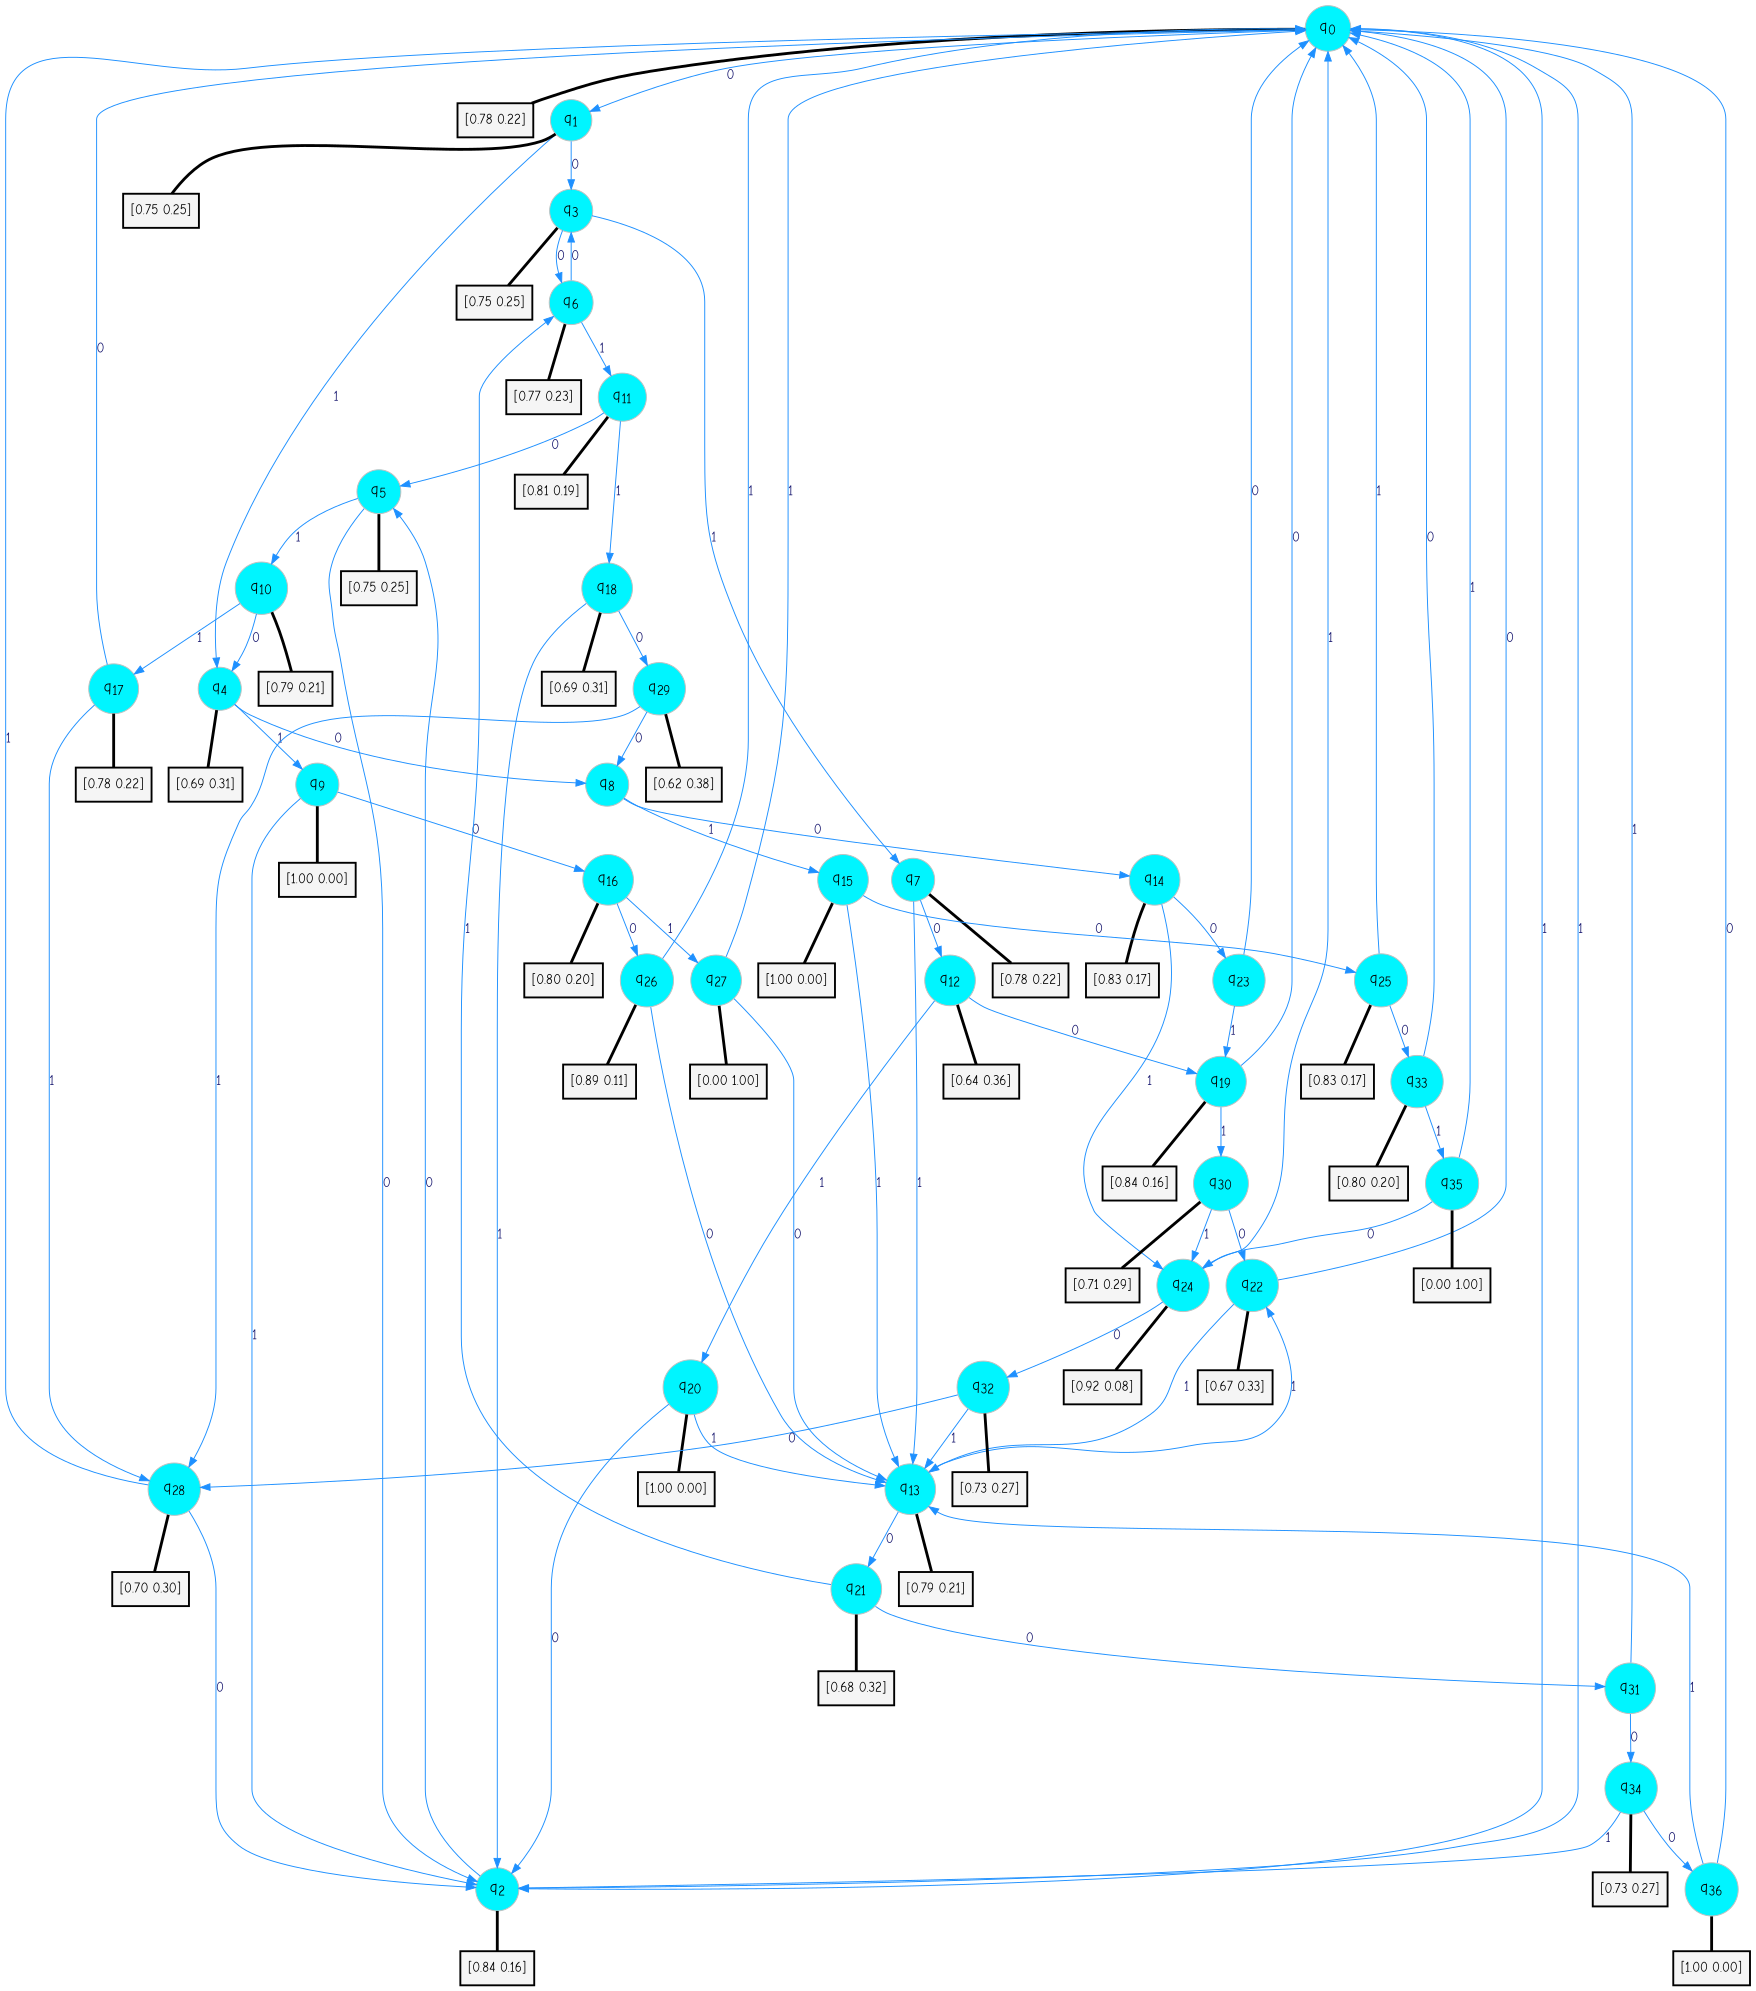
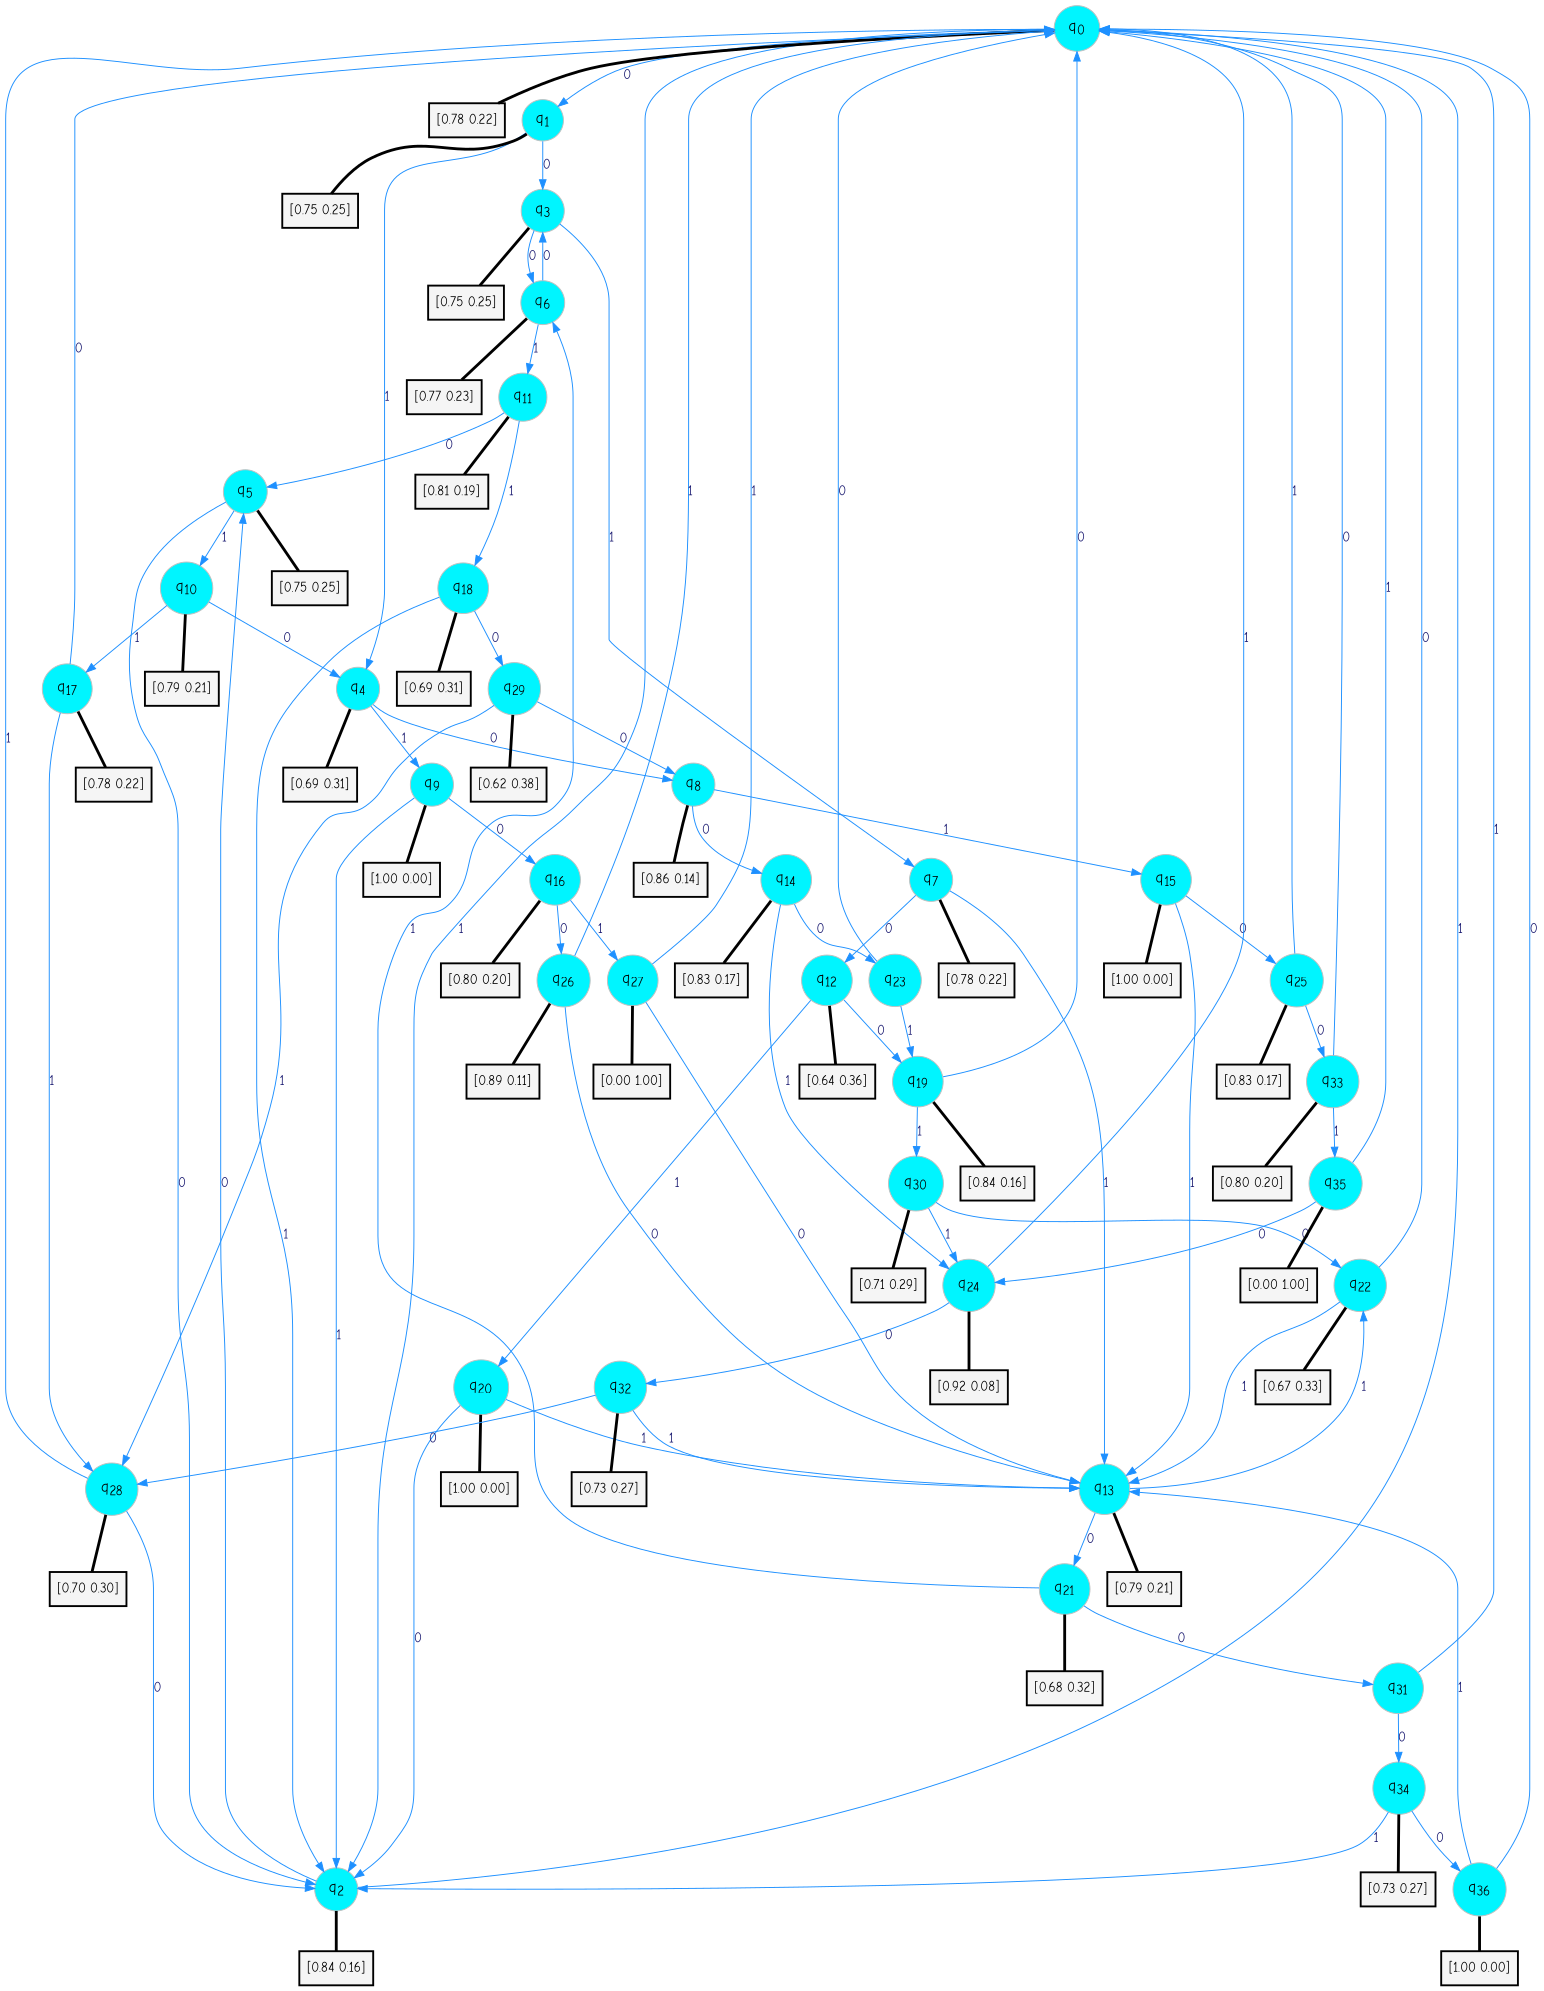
node "[0.86 0.14]": added
